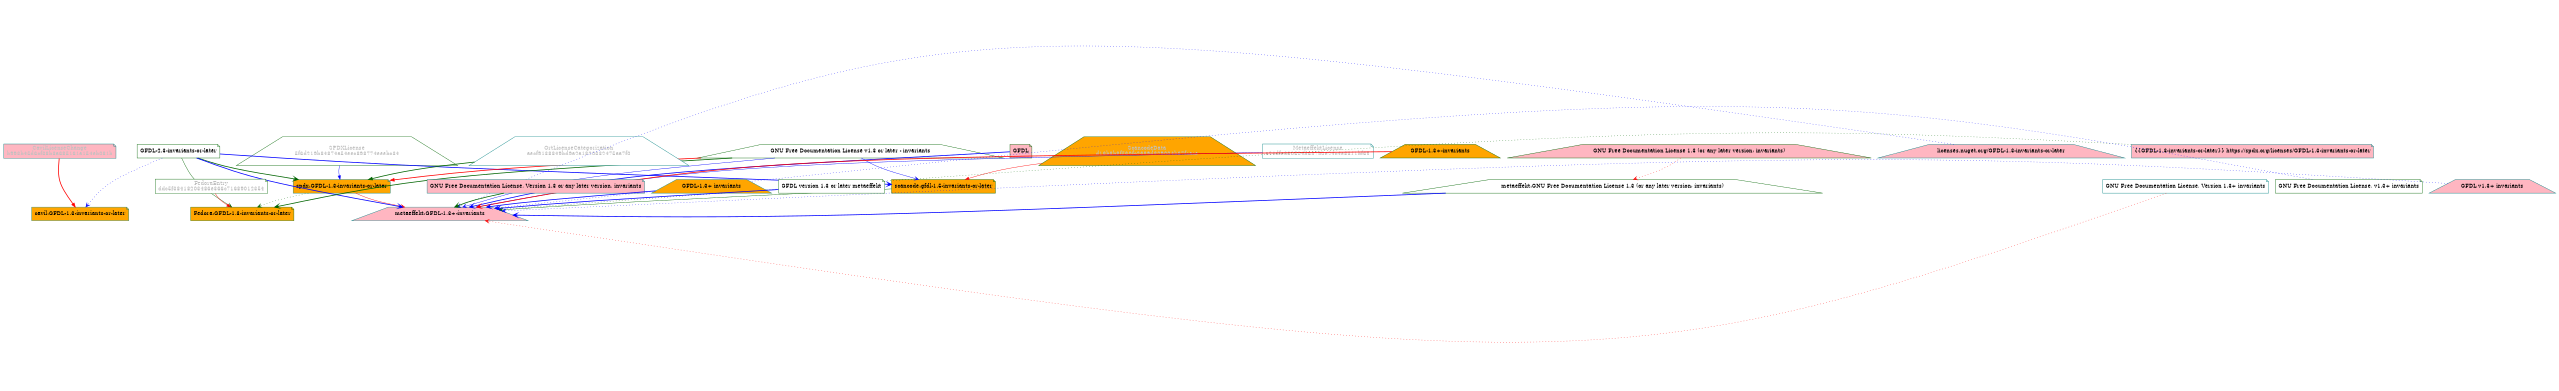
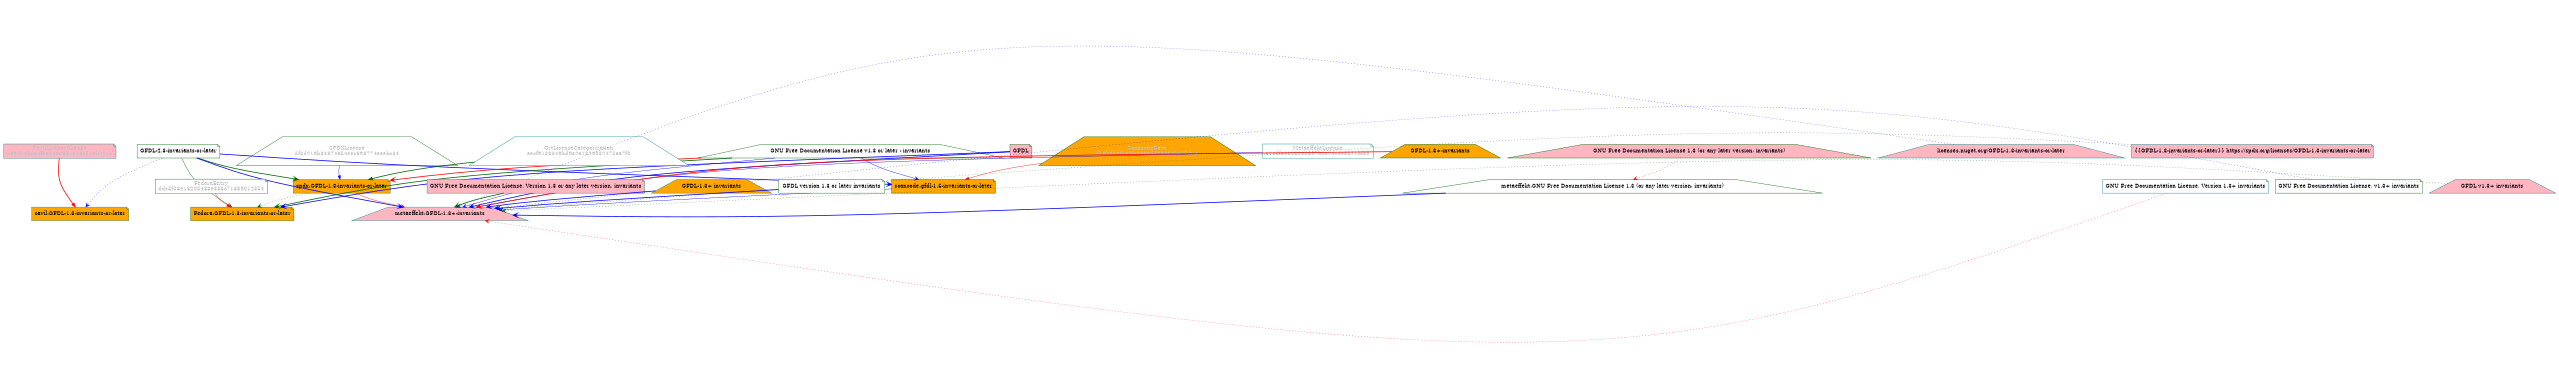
edge "GNU Free Documentation License v1.3 or later - invariants" -> "spdx:GFDL-1.3-invariants-or-later": arrowhead normal -> vee
edge "GFDL" -> "Fedora:GFDL-1.3-invariants-or-later": added
edge "GFDL v1.3+ invariants" -> "metaeffekt:GFDL-1.3+-invariants": color blue -> darkgreen
node "GFDL version 1.3 or later metaeffekt": label "GFDL version 1.3 or later metaeffekt" -> "GFDL version 1.3 or later invariants"
edge "scancode:gfdl-1.5-invariants-or-later" -> "metaeffekt:GFDL-1.3+-invariants": color darkgreen -> blue
